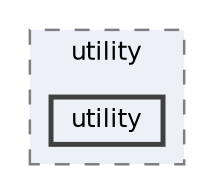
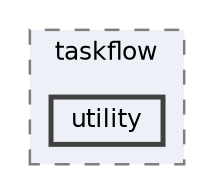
cluster "utility": label "utility" -> "taskflow"
